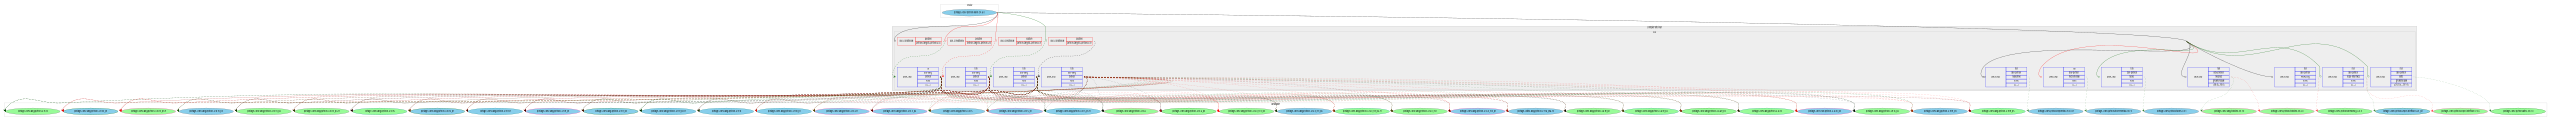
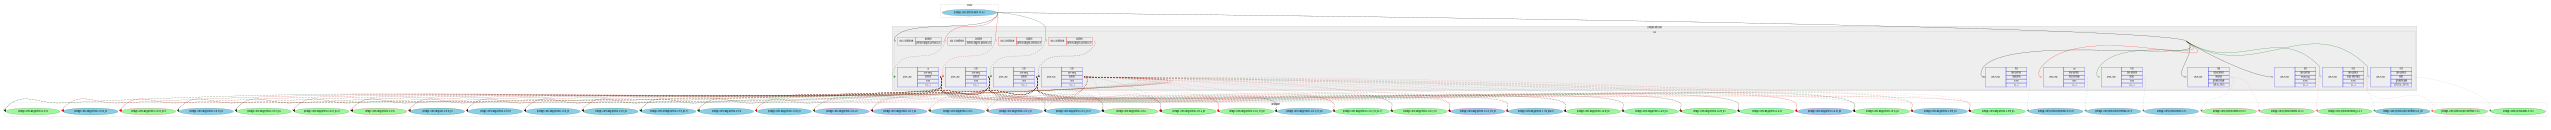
node "portage://dev-lang/python-3.10.15": color teal -> deeppink
node "portage://dev-lang/python-3.10.15_p1": label "portage://dev-lang/python-3.10.15_p1" -> "portage://dev-lang/use-3.10.15_p1"
node "portage://dev-lang/python-3.11.9_p1": color deeppink -> teal
node "portage://dev-lang/python-3.11.9_p2-r1": label "portage://dev-lang/python-3.11.9_p2-r1" -> "portage://dev-portage/python-3.11.9_p2-r1"
node "portage://dev-lang/python-3.13.0_rc4_p2": label "portage://dev-lang/python-3.13.0_rc4_p2" -> "portage://dev-lang/python-3.13.0_rc1_p2"
node "portage://attrs-lang/python-2.7.18_p16-r2": label "portage://attrs-lang/python-2.7.18_p16-r2" -> "portage://dev-lang/python-2.7.18_p16-r2"
node "portage://dev-lang/python-3.8.69_p4": label "portage://dev-lang/python-3.8.69_p4" -> "portage://dev-lang/python-3.8.19_p4"
node "portage://dev-run/python-3.8.20_p2": label "portage://dev-run/python-3.8.20_p2" -> "portage://dev-lang/python-3.8.20_p2"
node "portage://dev-lang/twisted-24.7.0": label "portage://dev-lang/twisted-24.7.0" -> "portage://dev-python/twisted-24.7.0"
node "portage://dev-python/attrs-24.2.0": label "portage://dev-python/attrs-24.2.0" -> "portage://klein-python/attrs-24.2.0"
